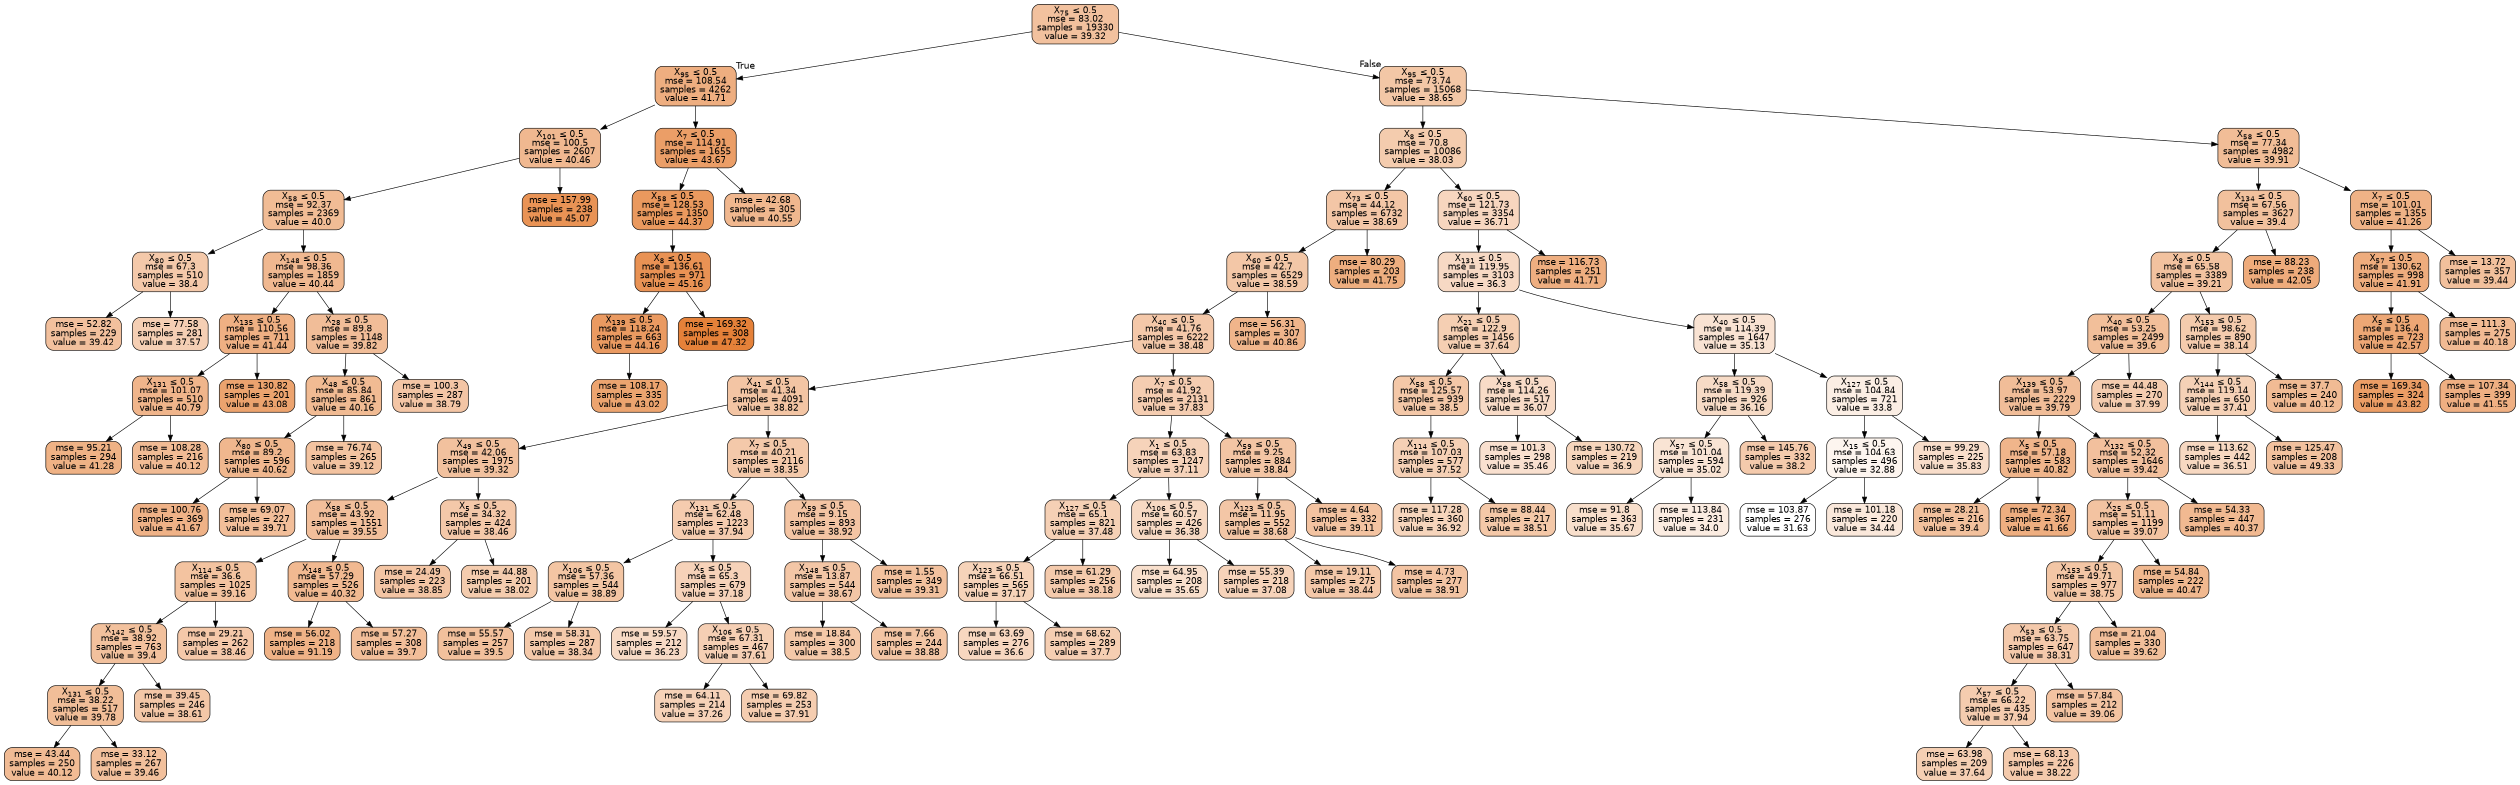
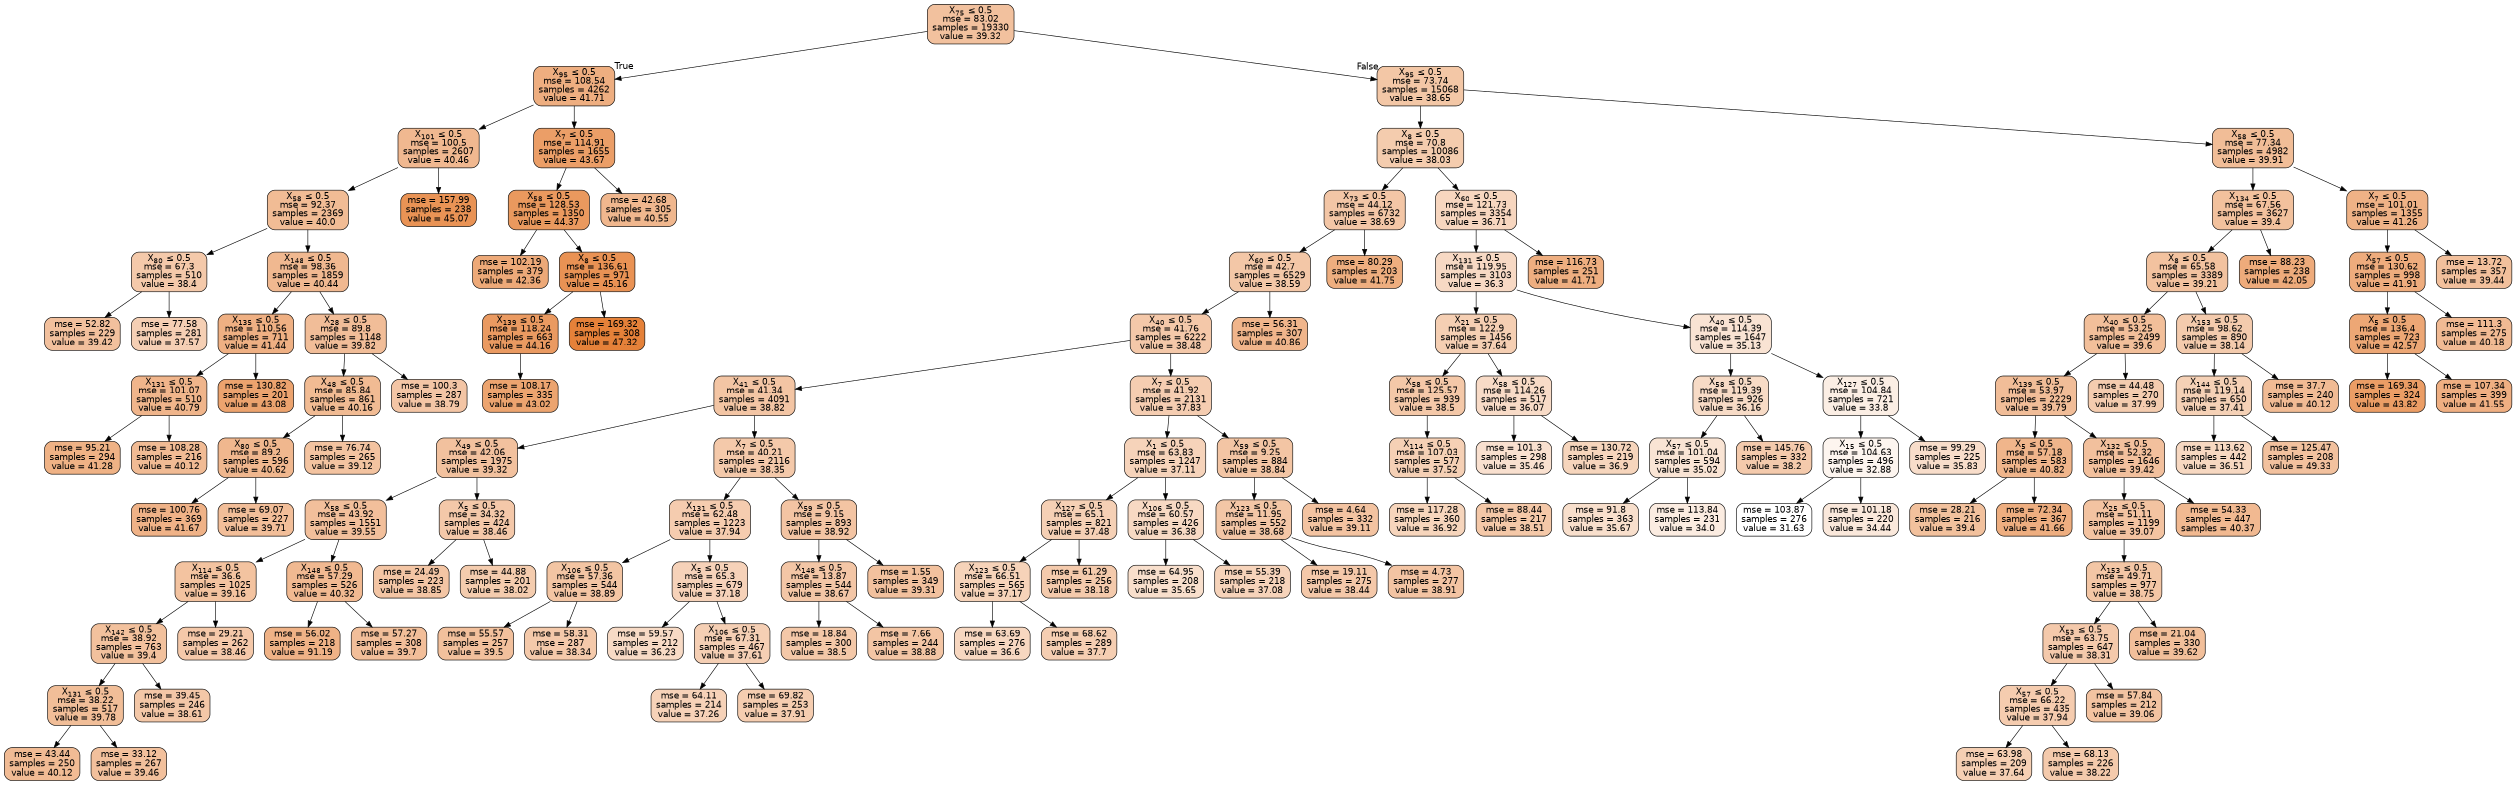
node "mse = 102.19": added
node "mse = 54.84": removed
node "mse = 58.31": text "samples = 287" -> "mse = 287"
